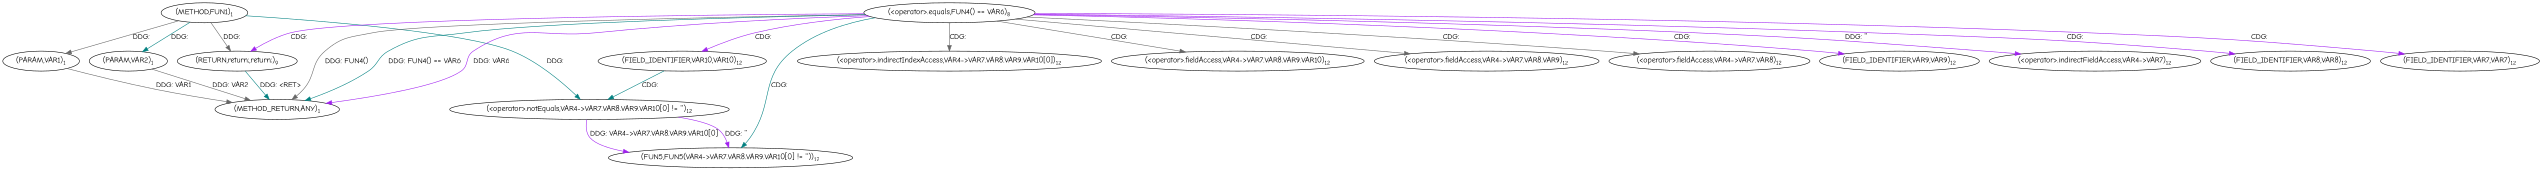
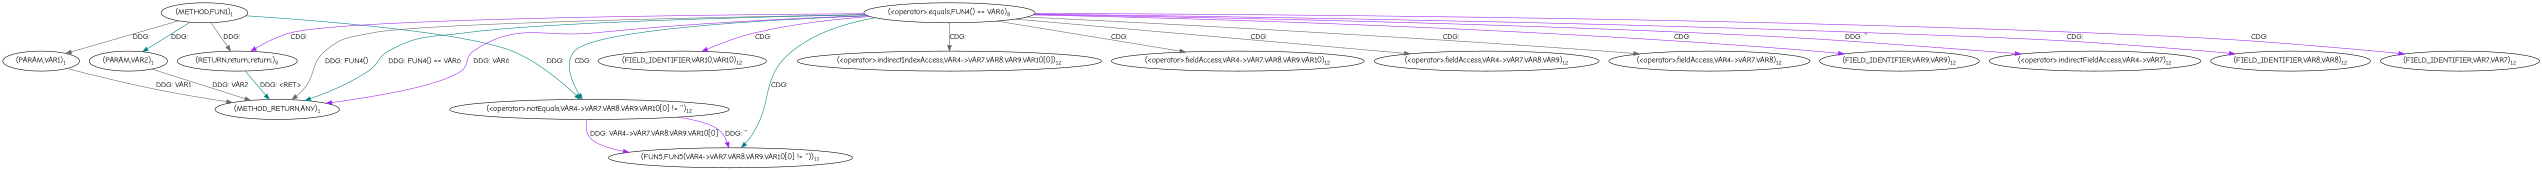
edge "(FIELD_IDENTIFIER,VAR10,VAR10)" -> "(<operator>.notEquals,VAR4->VAR7.VAR8.VAR9.VAR10[0] != '')": now "(<operator>.equals,FUN4() == VAR6)" -> "(<operator>.notEquals,VAR4->VAR7.VAR8.VAR9.VAR10[0] != '')"
